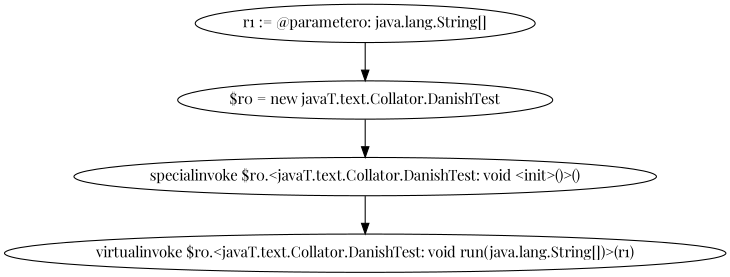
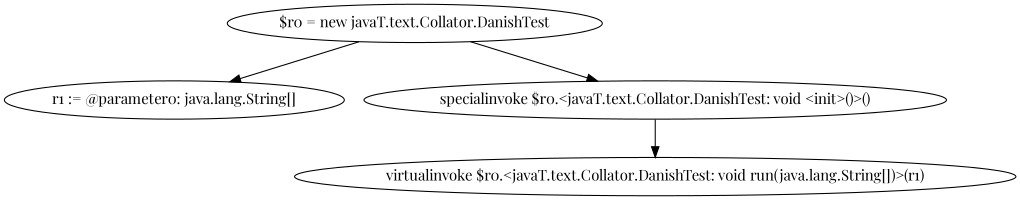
edge "r1 := @parameter0: java.lang.String[]" -> "$r0 = new javaT.text.Collator.DanishTest": reversed
